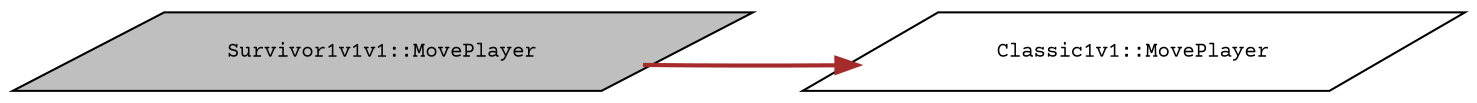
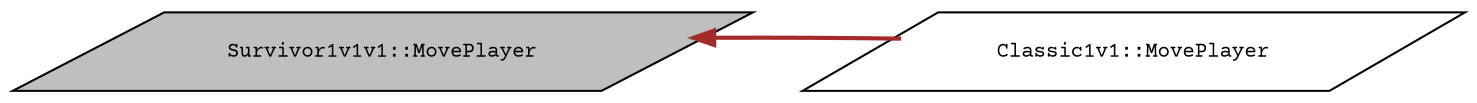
edge "Survivor1v1v1::MovePlayer" -> "Classic1v1::MovePlayer": reversed
